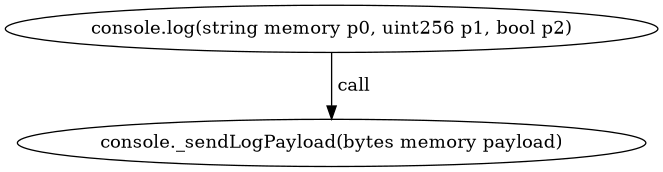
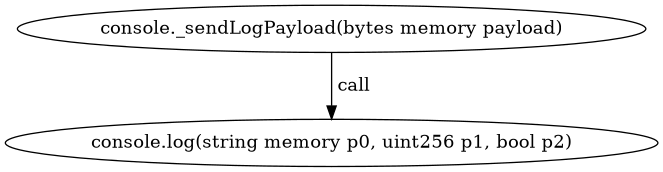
edge "console.log(string memory p0, uint256 p1, bool p2)" -> "console._sendLogPayload(bytes memory payload)": reversed
